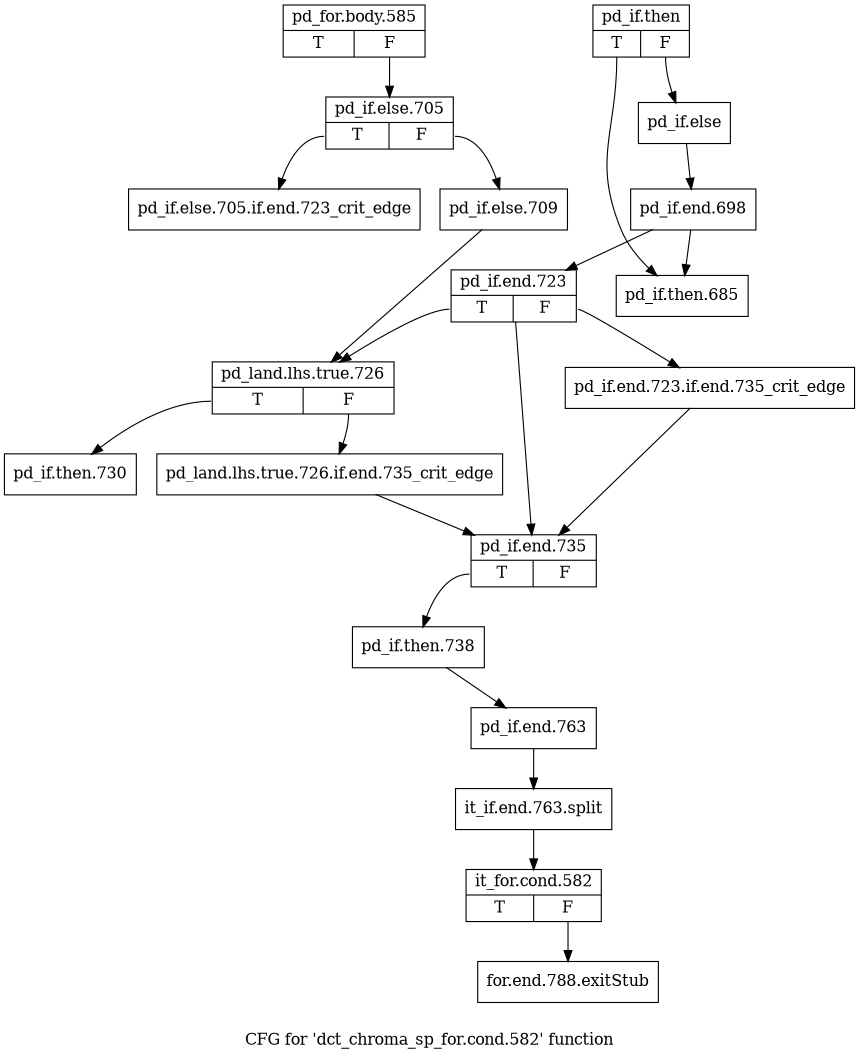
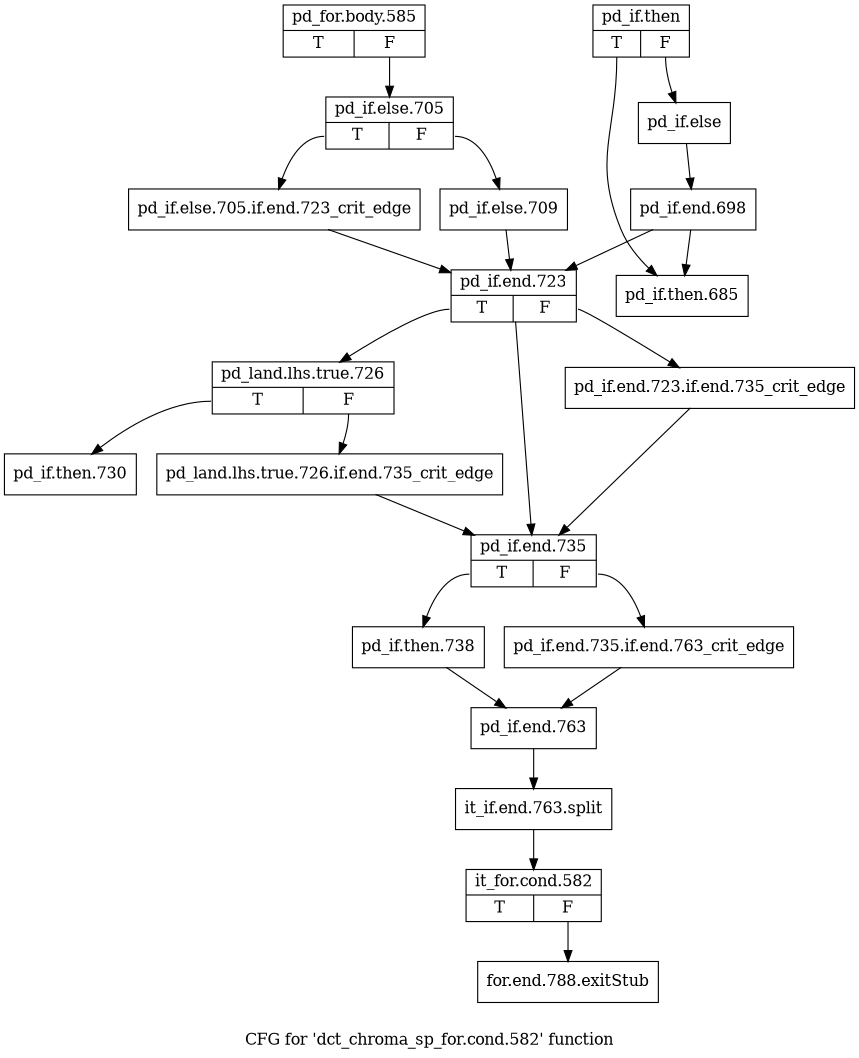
edge "pd_if.else.705.if.end.723_crit_edge" -> "pd_if.end.723": added
edge "pd_if.else.709" -> "pd_land.lhs.true.726": now "pd_if.else.709" -> "pd_if.end.723"
node "pd_if.end.735.if.end.763_crit_edge": added
